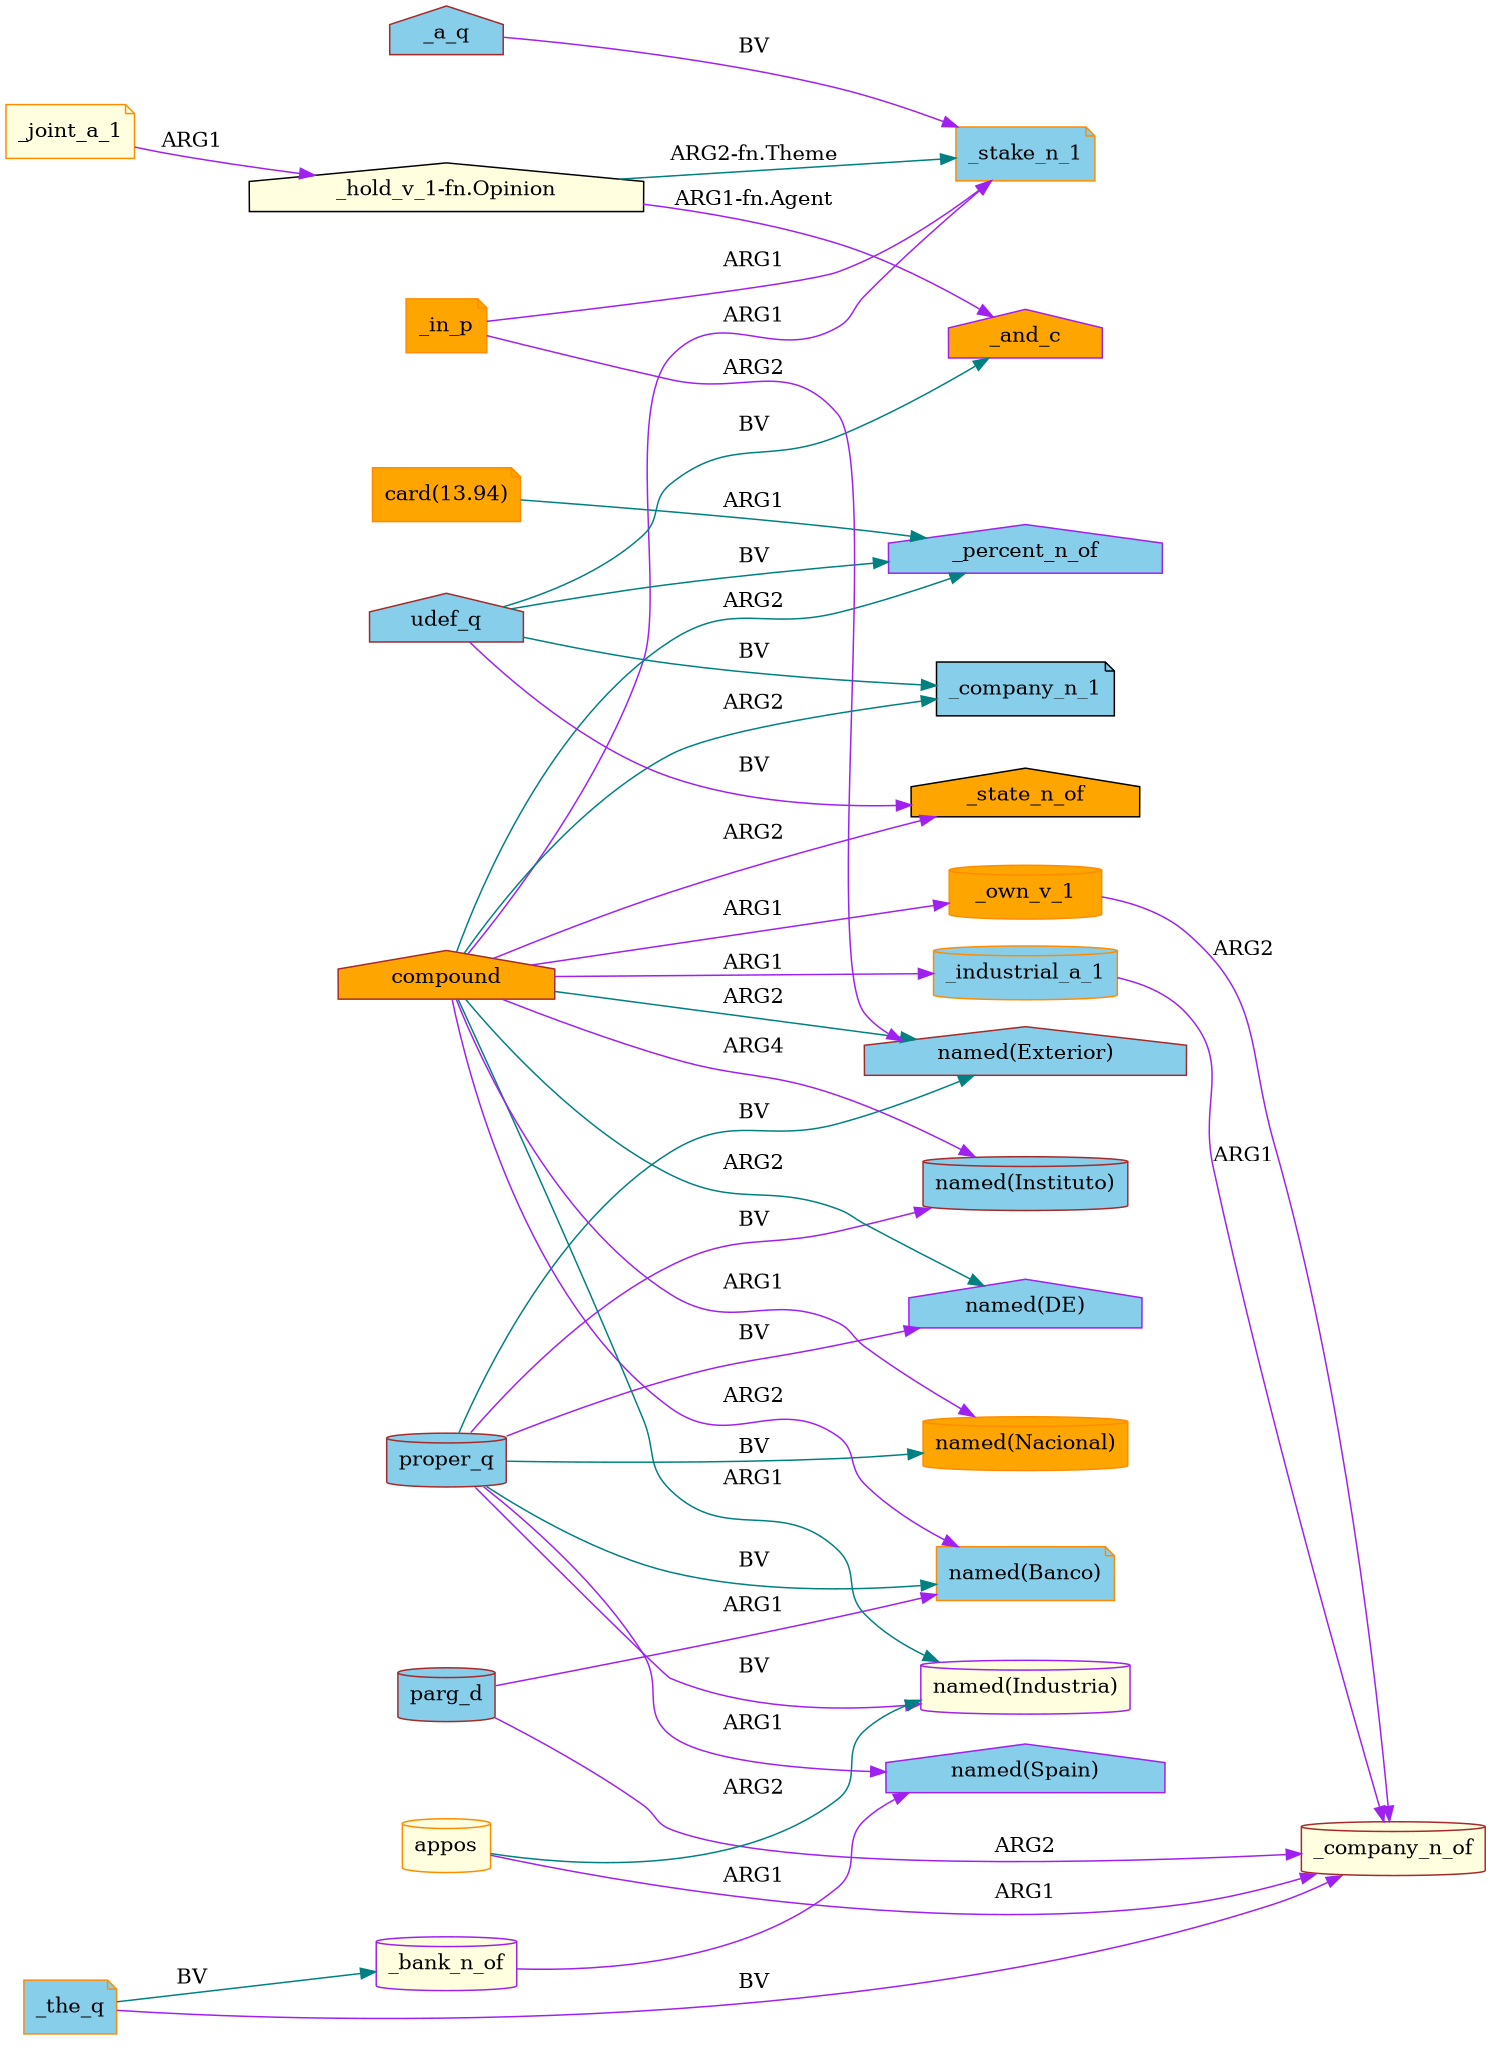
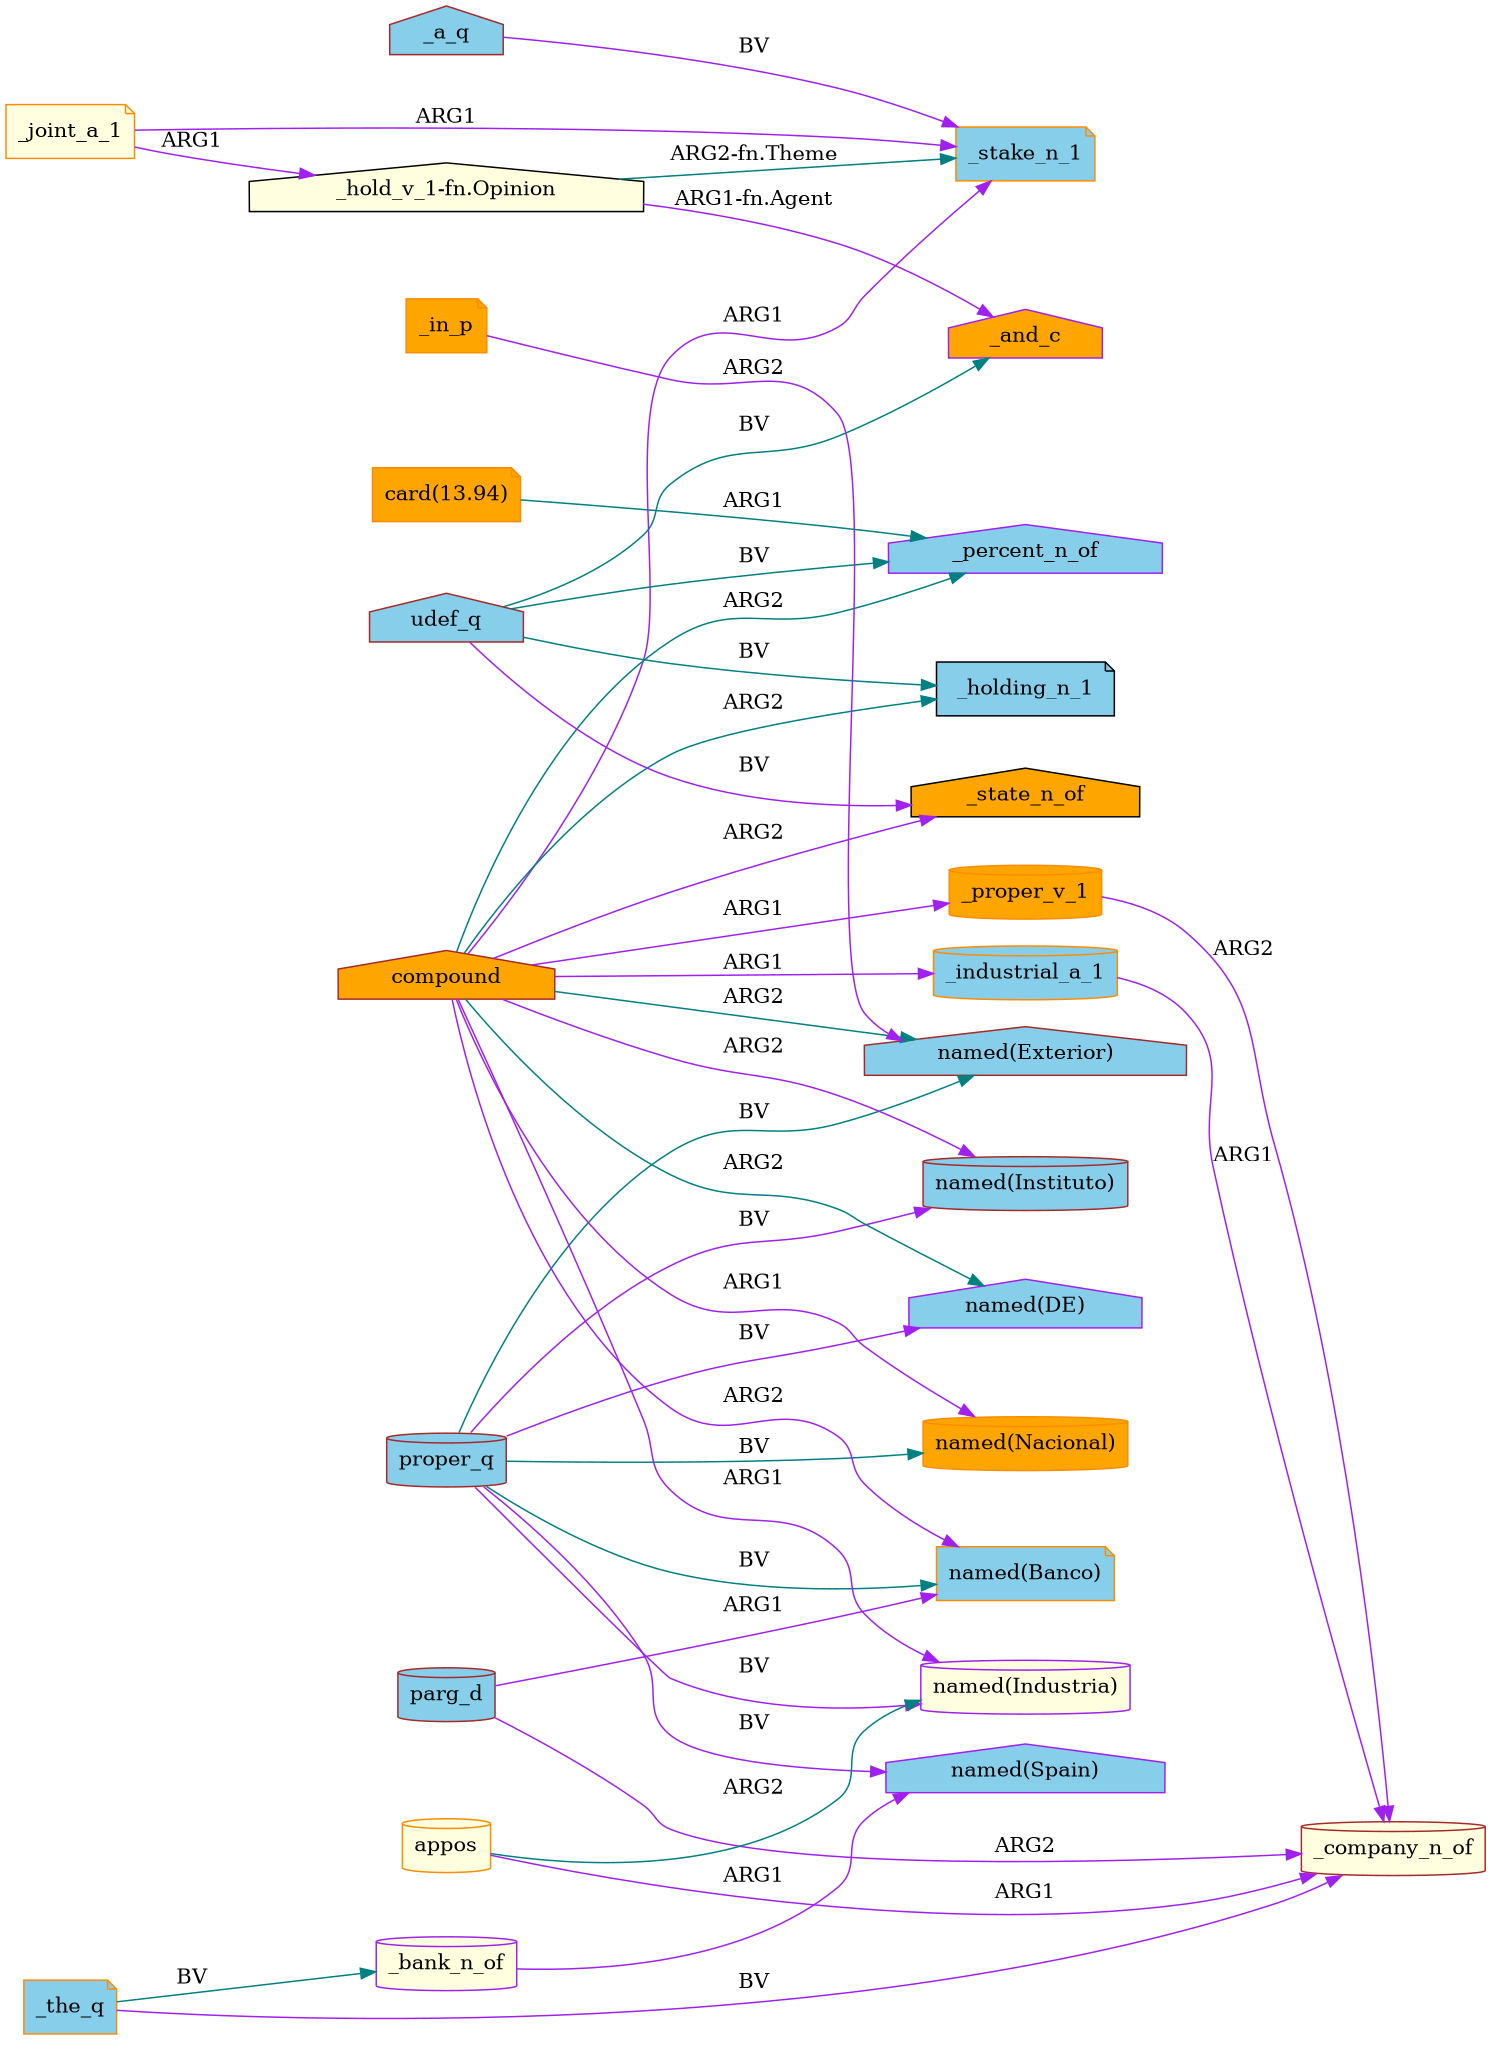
edge "_in_p" -> "_stake_n_1": now "_joint_a_1" -> "_stake_n_1"
node "_company_n_1": label "_company_n_1" -> "_holding_n_1"
node "_own_v_1": label "_own_v_1" -> "_proper_v_1"
edge "compound" -> "named(Instituto)": label "ARG4" -> "ARG2"
edge "compound" -> "named(Industria)": color teal -> purple
edge "proper_q" -> "named(Spain)": label "ARG1" -> "BV"
